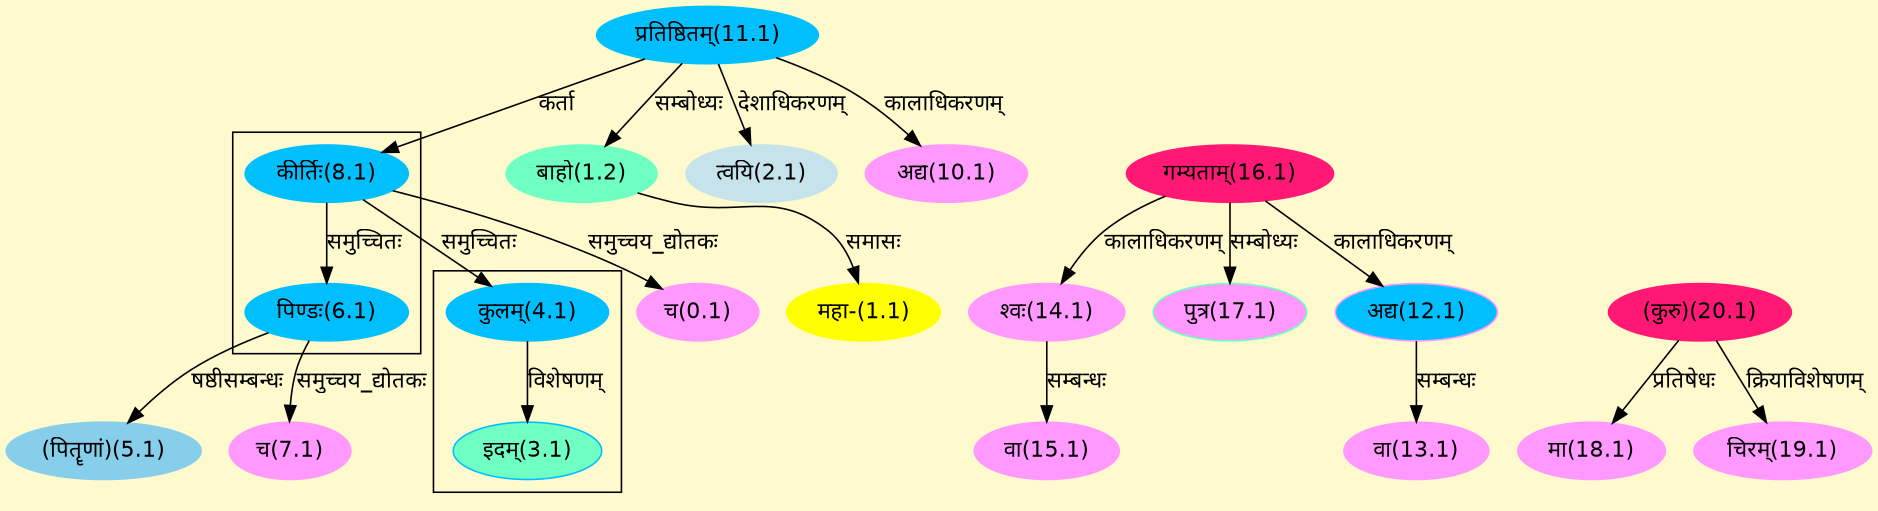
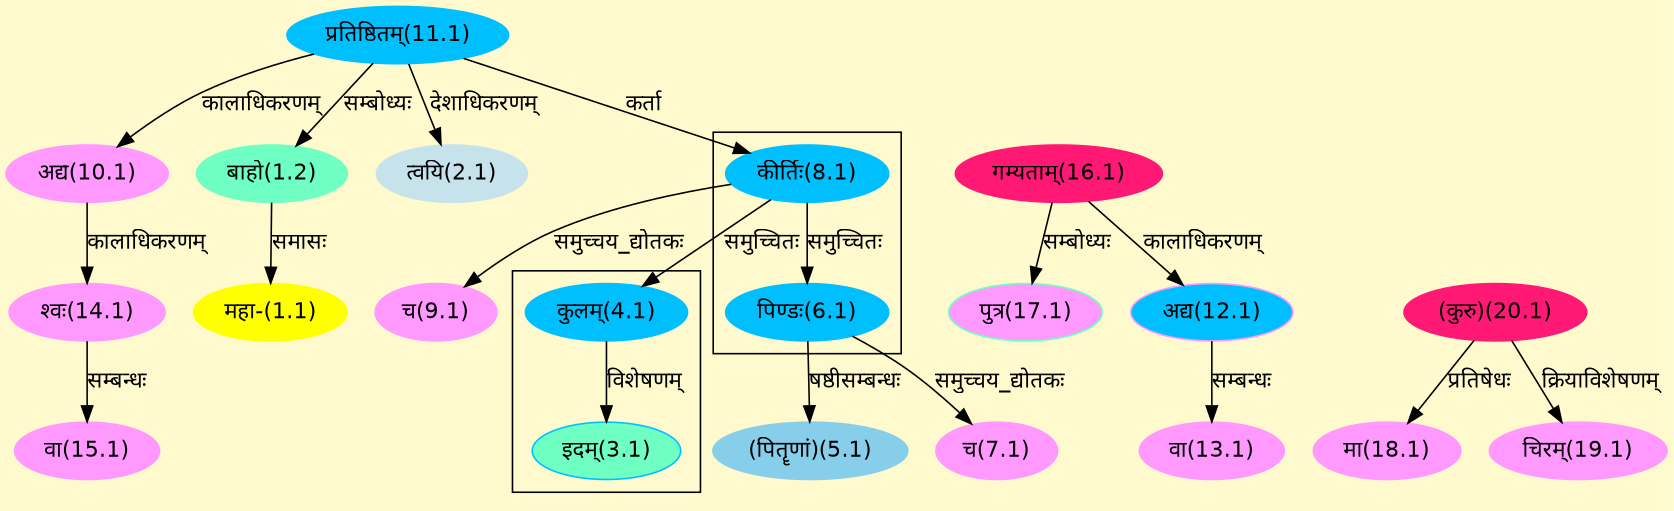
edge "गम्यताम्(16.1)" -> "श्वः(14.1)": now "अद्य(10.1)" -> "श्वः(14.1)"
node "च(0.1)": label "च(0.1)" -> "च(9.1)"
